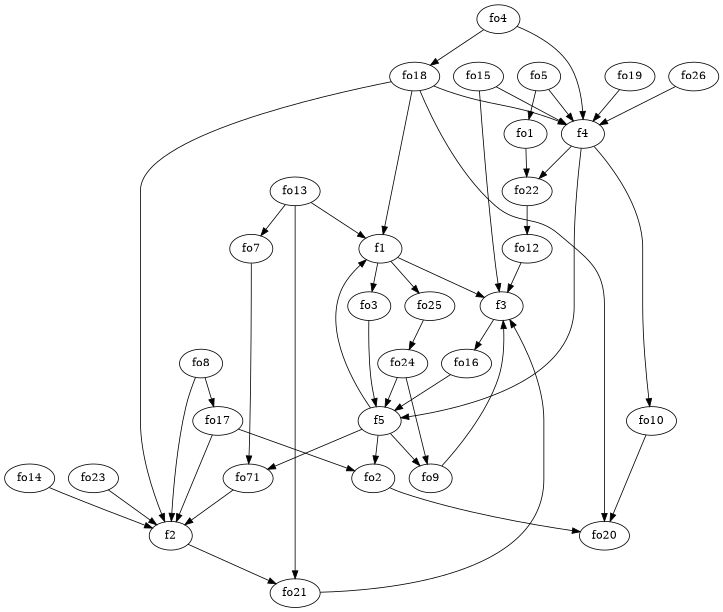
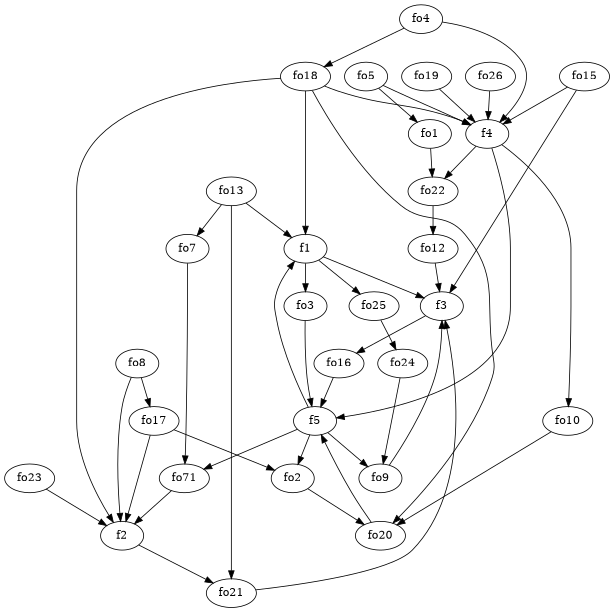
edge "fo24" -> "f5": now "fo20" -> "f5"
node "fo14": removed
